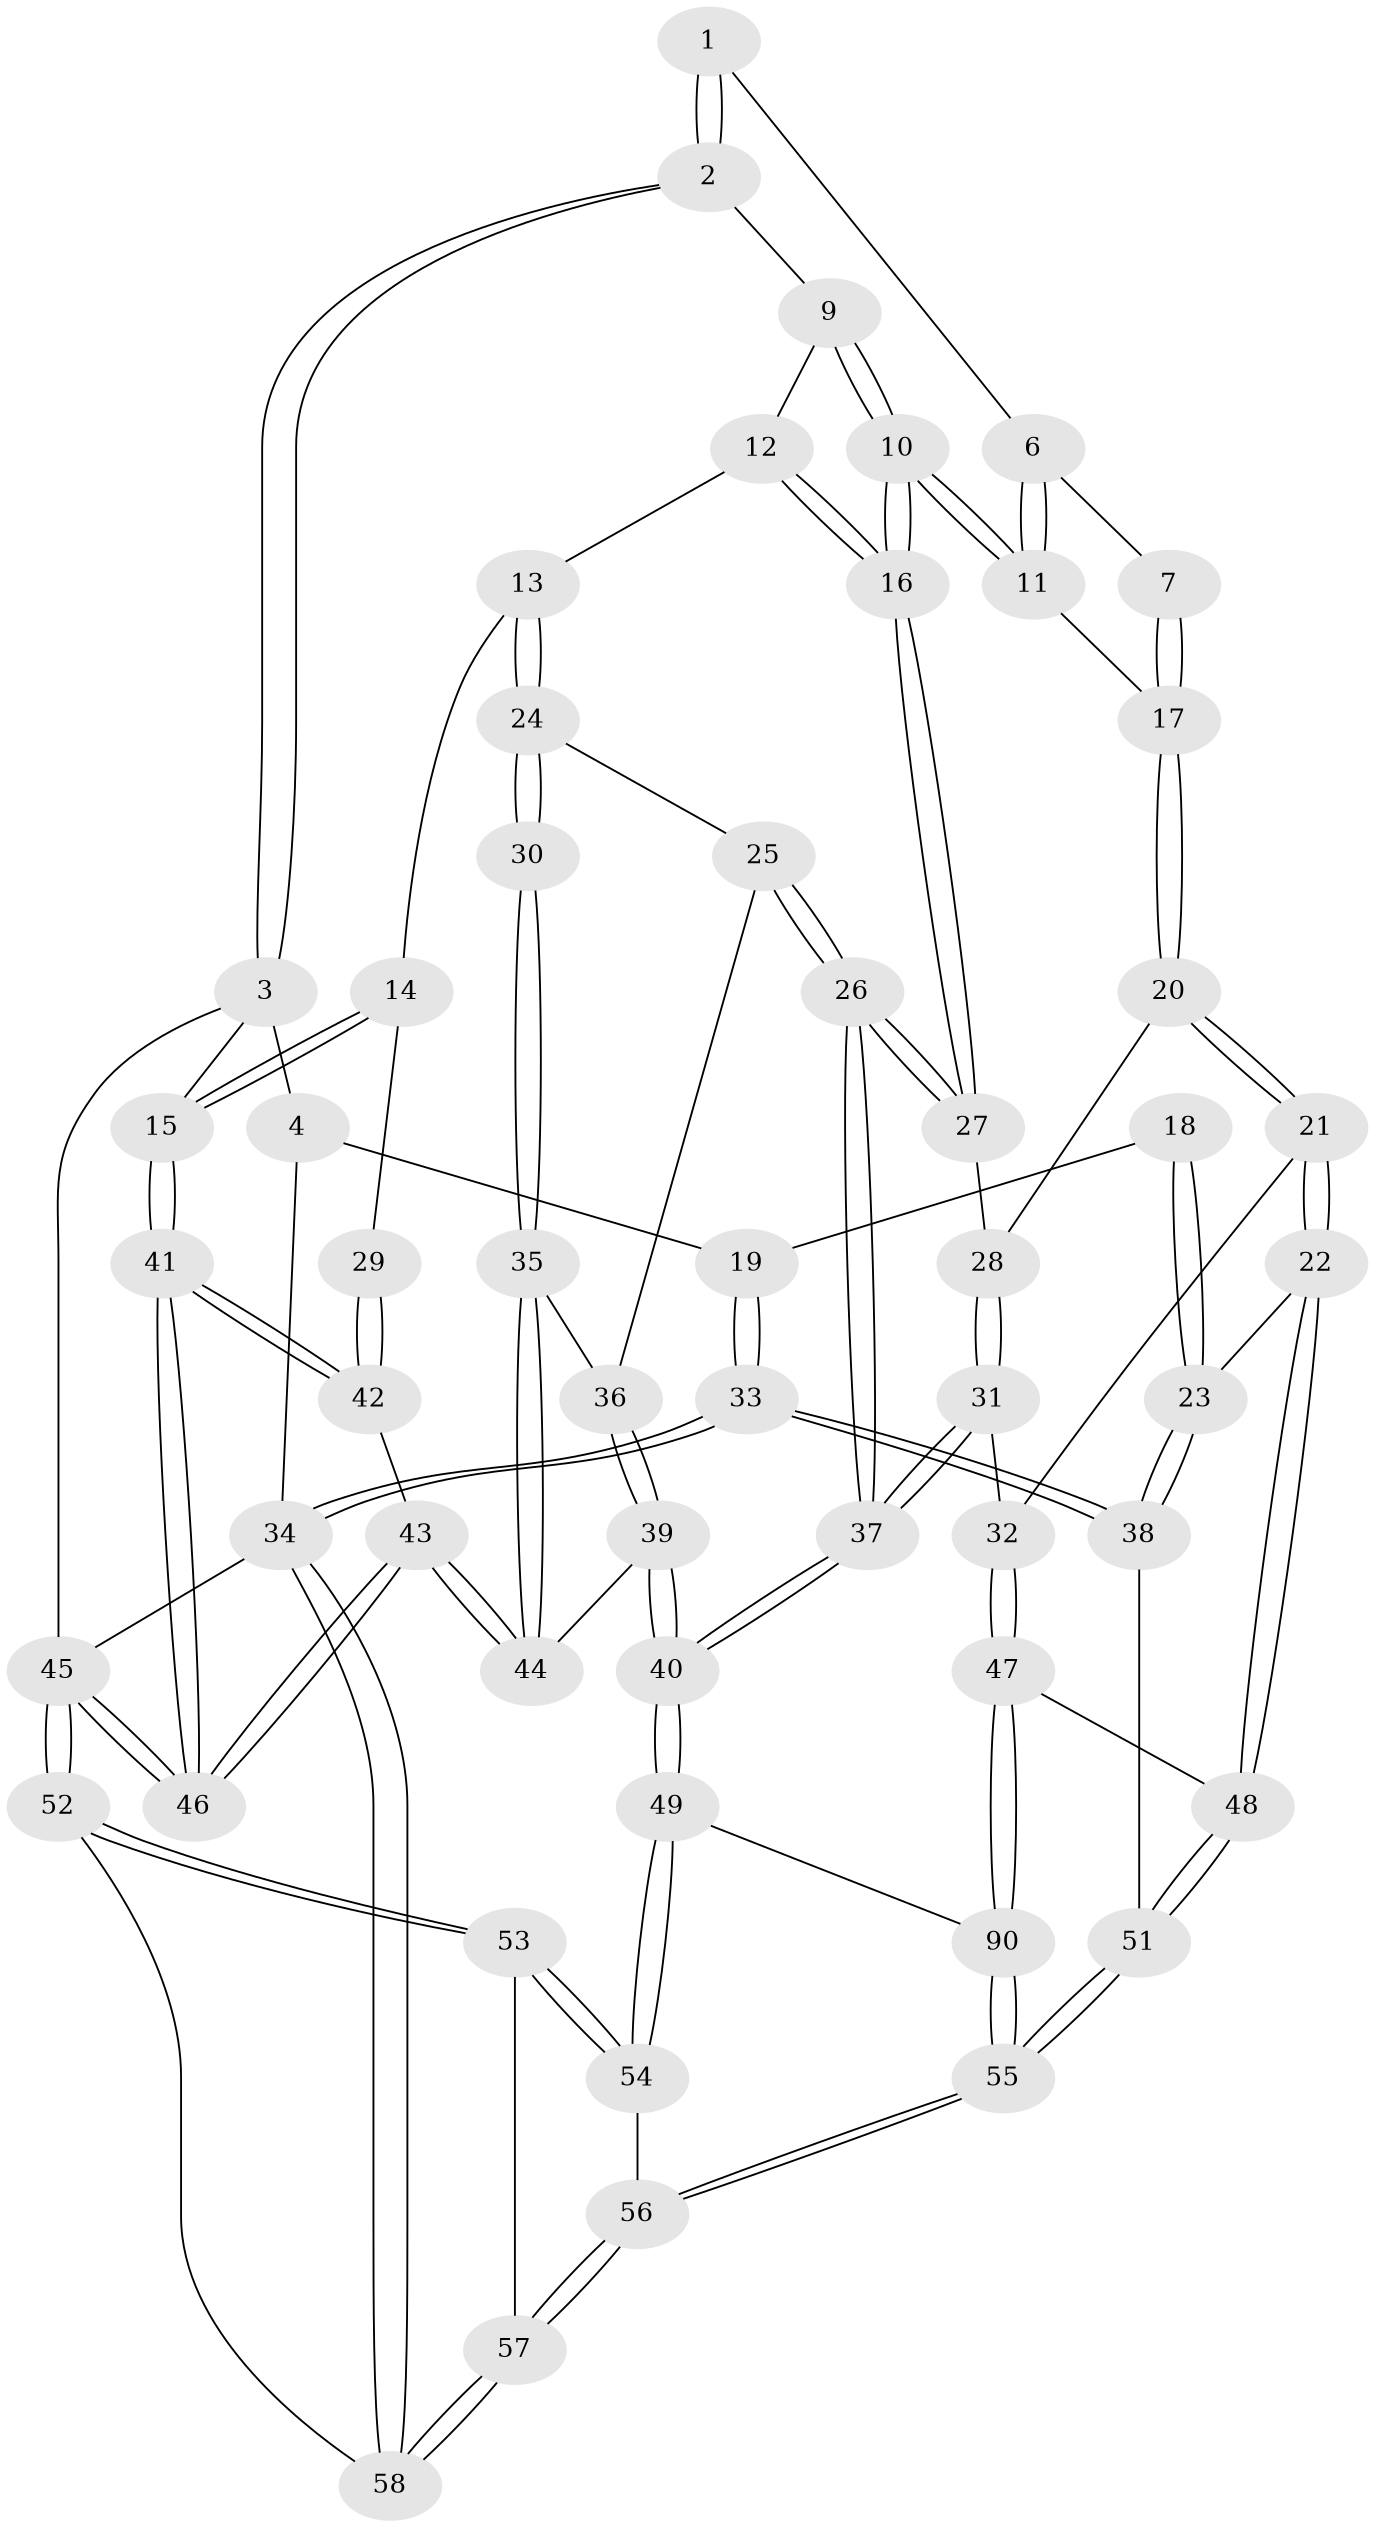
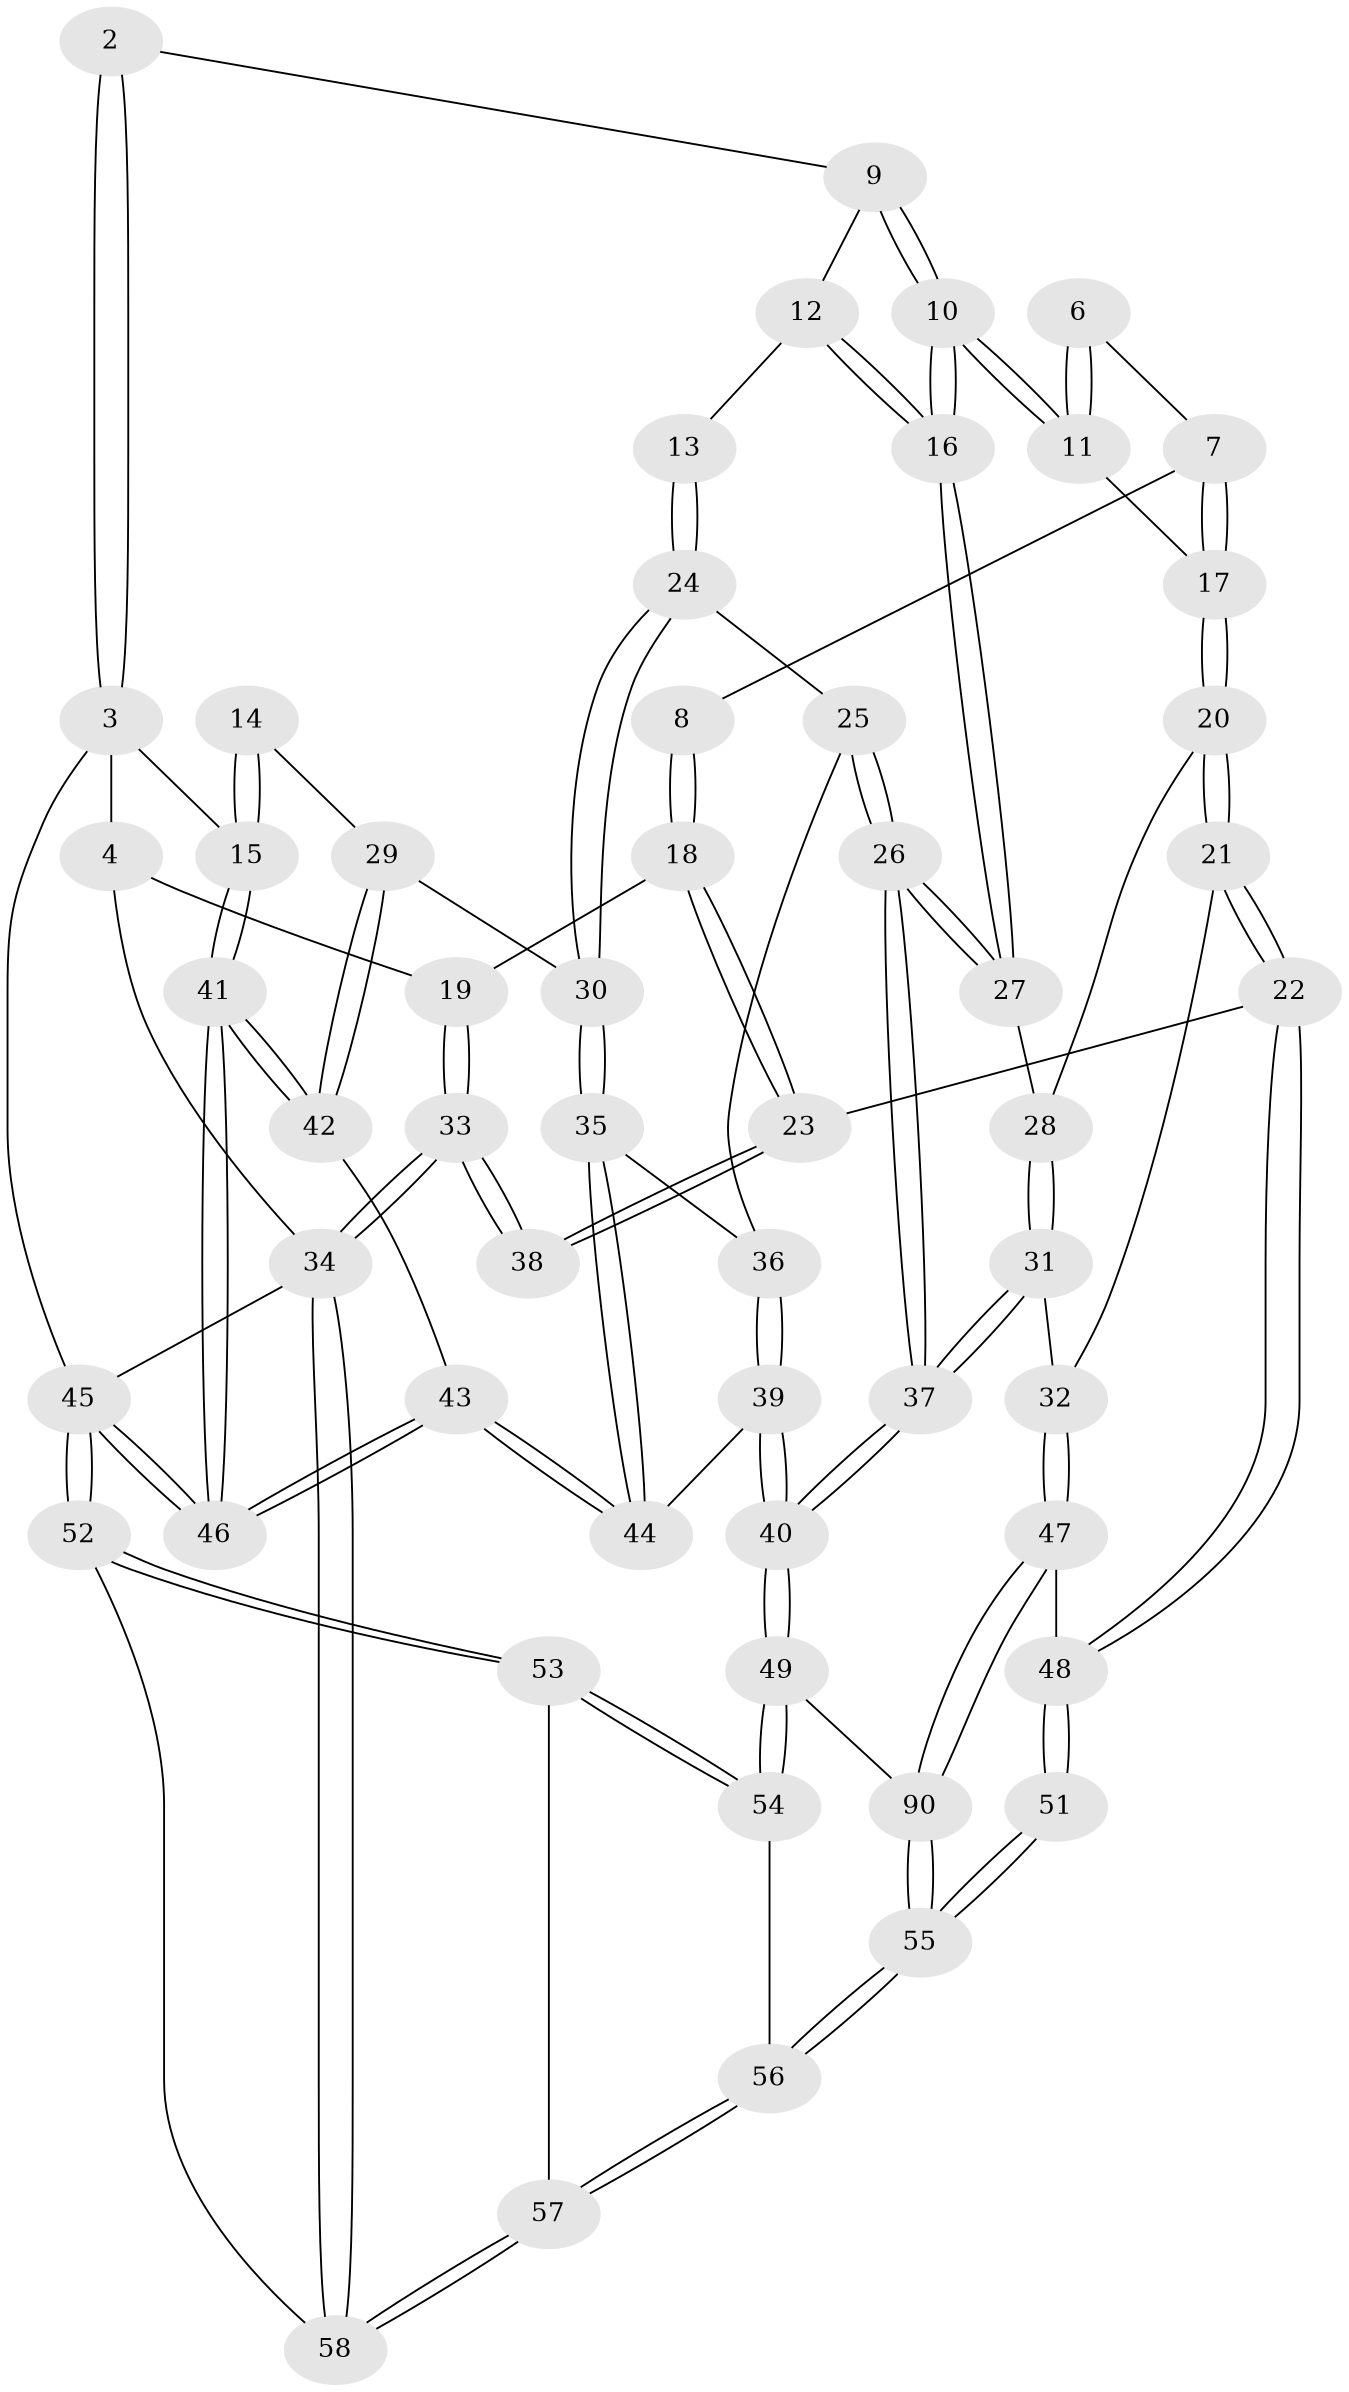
node "1": removed
node "8": added
edge "13" -- "14": removed
edge "29" -- "30": added
edge "38" -- "51": removed
